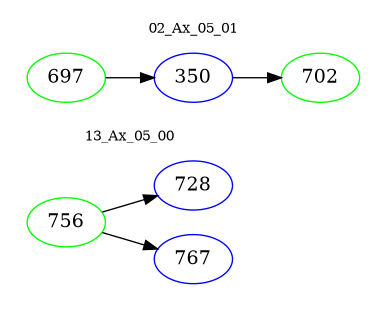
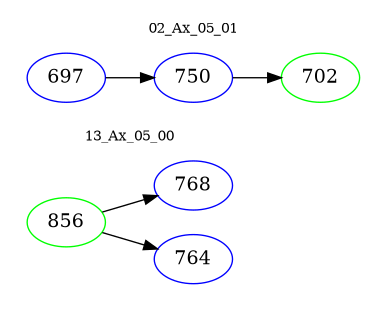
node "697": color green -> blue
node "350": label "350" -> "750"
node "728": label "728" -> "768"
node "756": label "756" -> "856"
node "767": label "767" -> "764"
